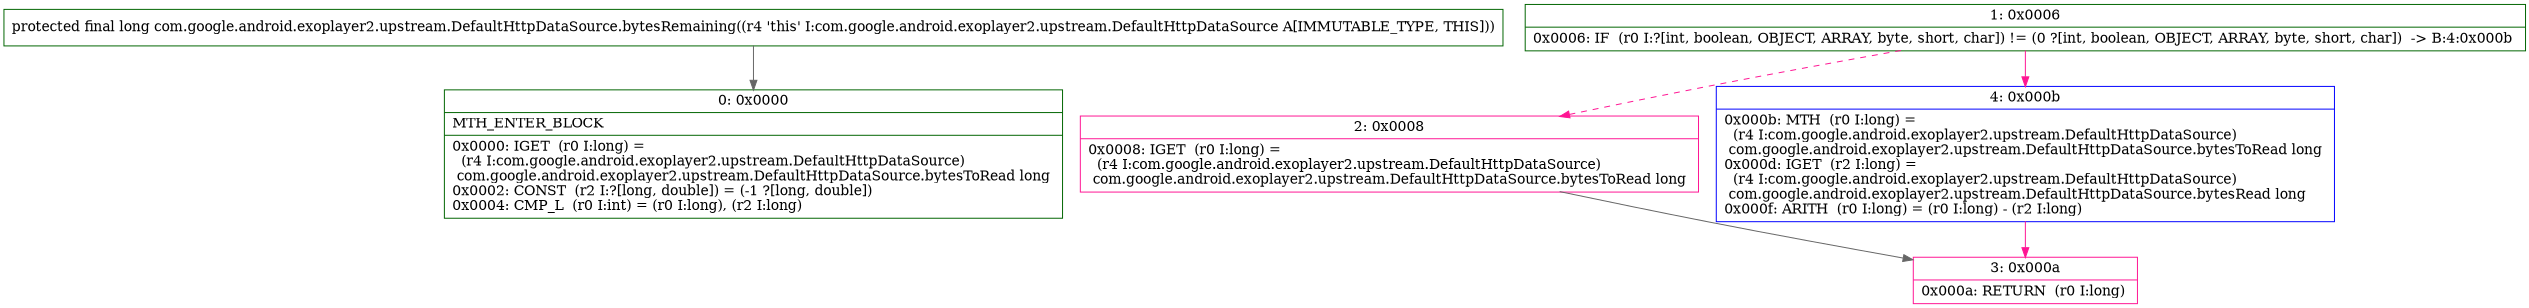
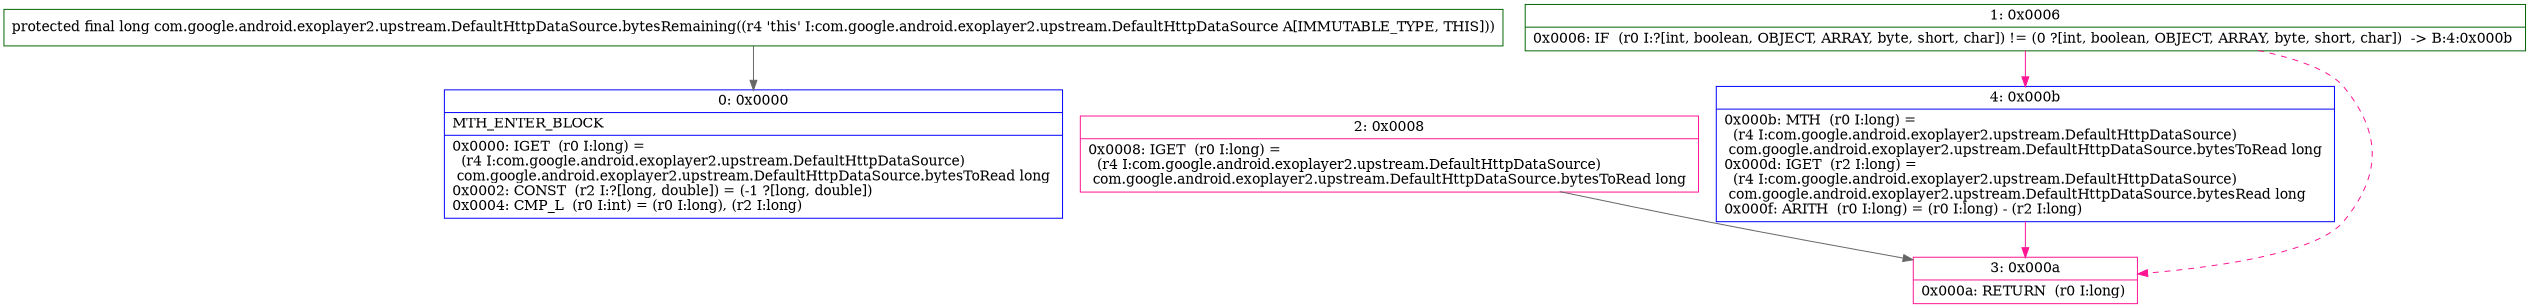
edge "1: 0x0006" -> "2: 0x0008": now "1: 0x0006" -> "3: 0x000a"
node "0: 0x0000": color darkgreen -> blue
